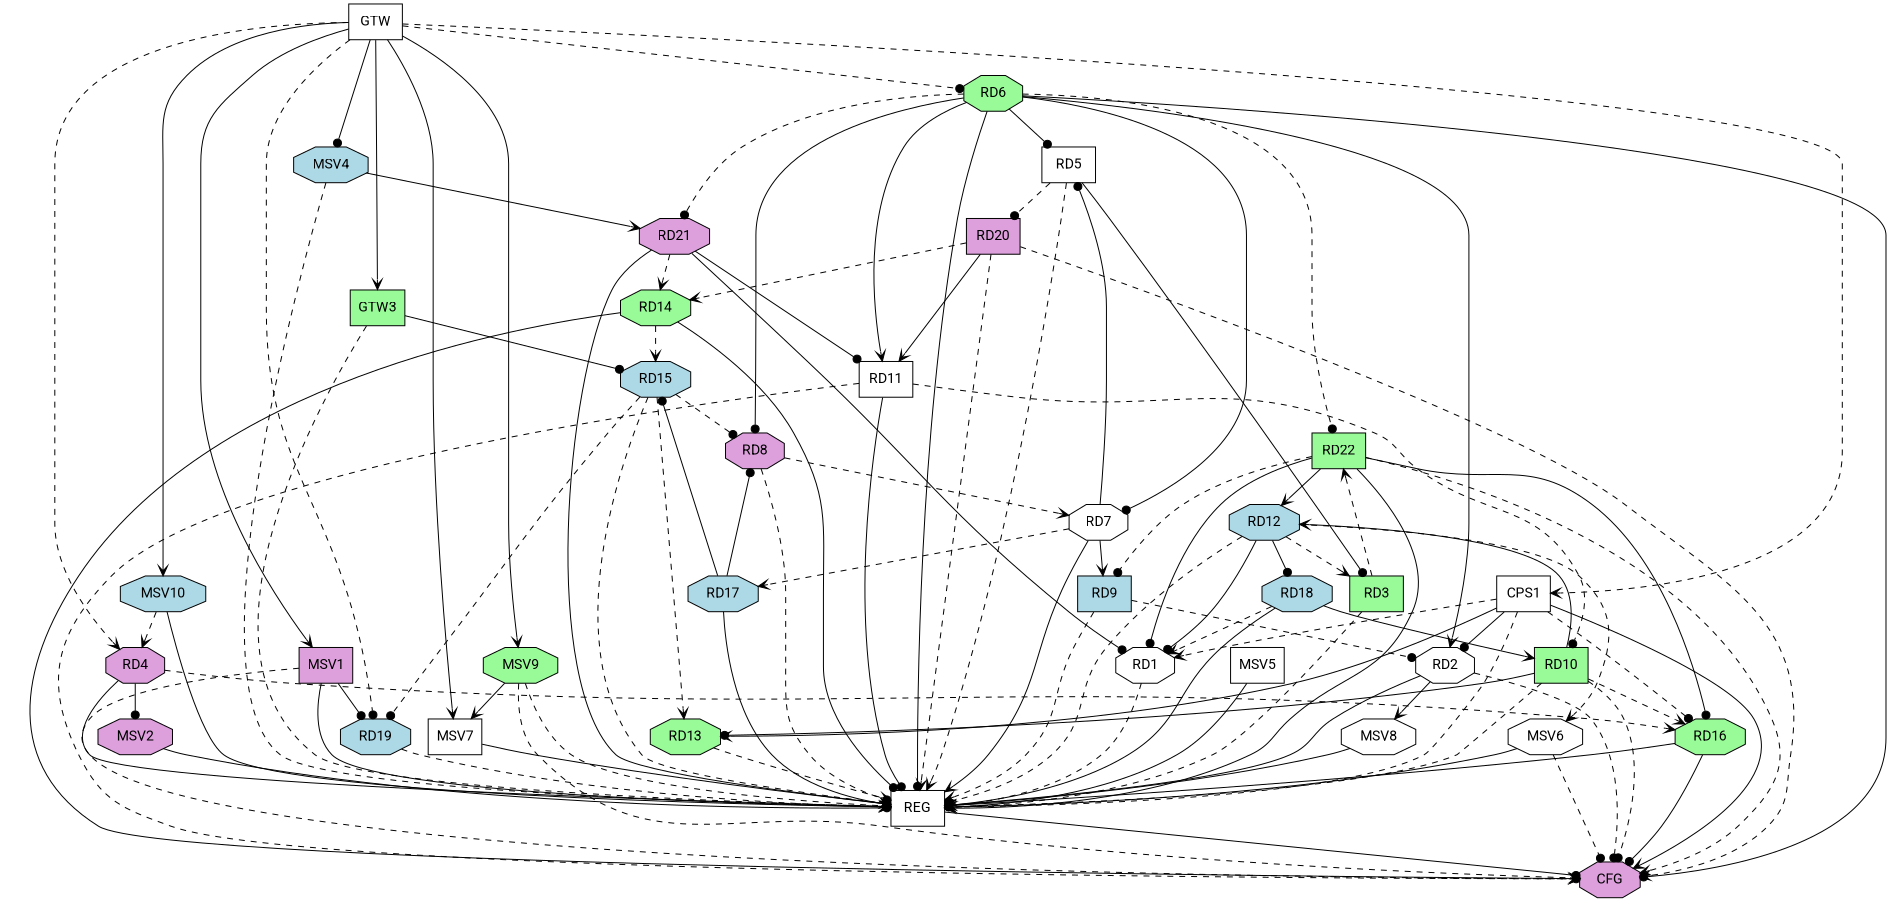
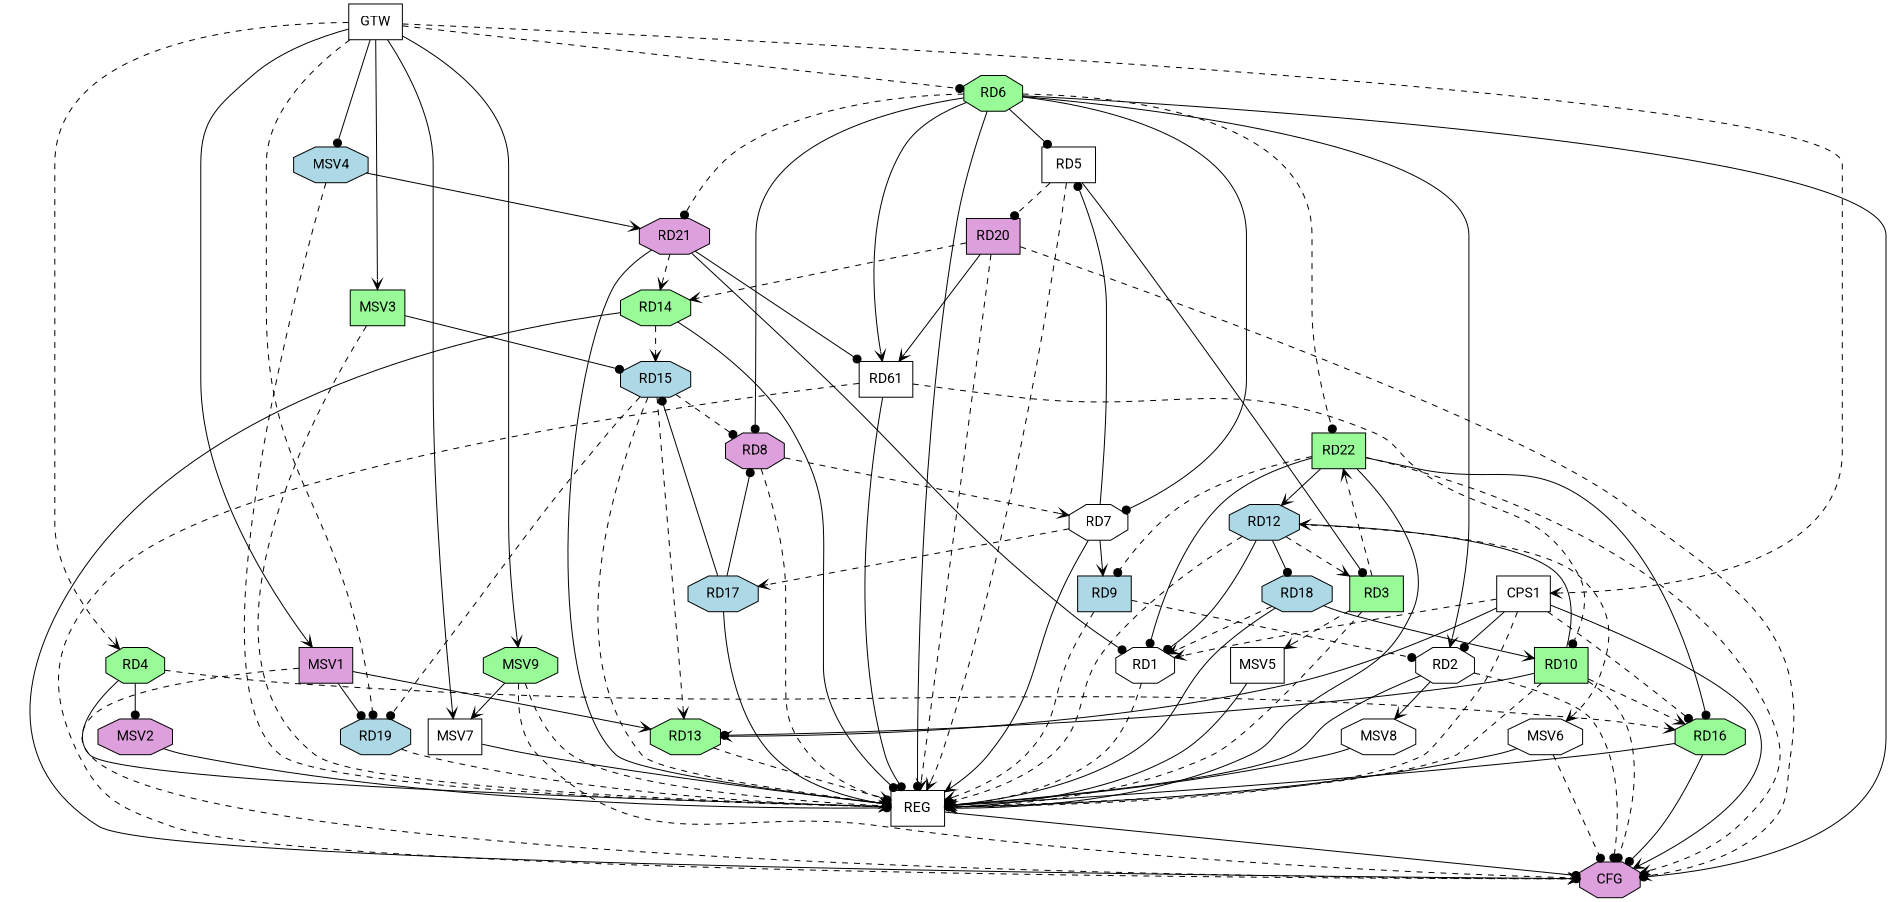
node "GTW3": label "GTW3" -> "MSV3"
node "RD11": label "RD11" -> "RD61"
node "MSV10": removed
edge "RD3" -> "MSV5": added
node "RD4": fillcolor plum -> palegreen
edge "MSV1" -> "REG": now "MSV1" -> "RD13"
